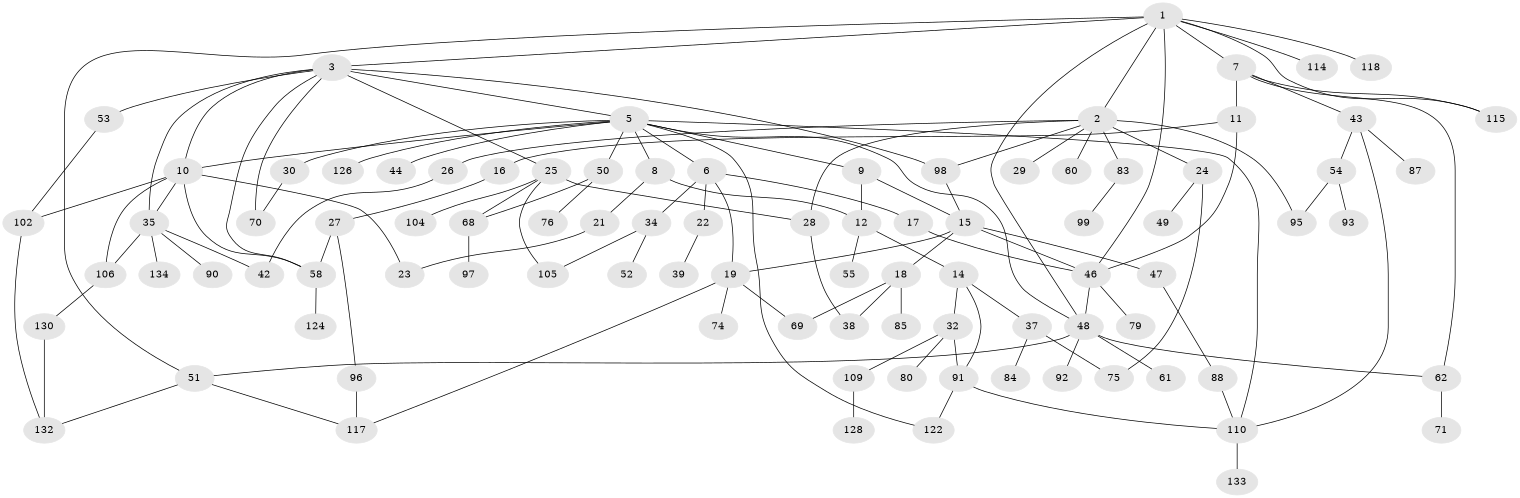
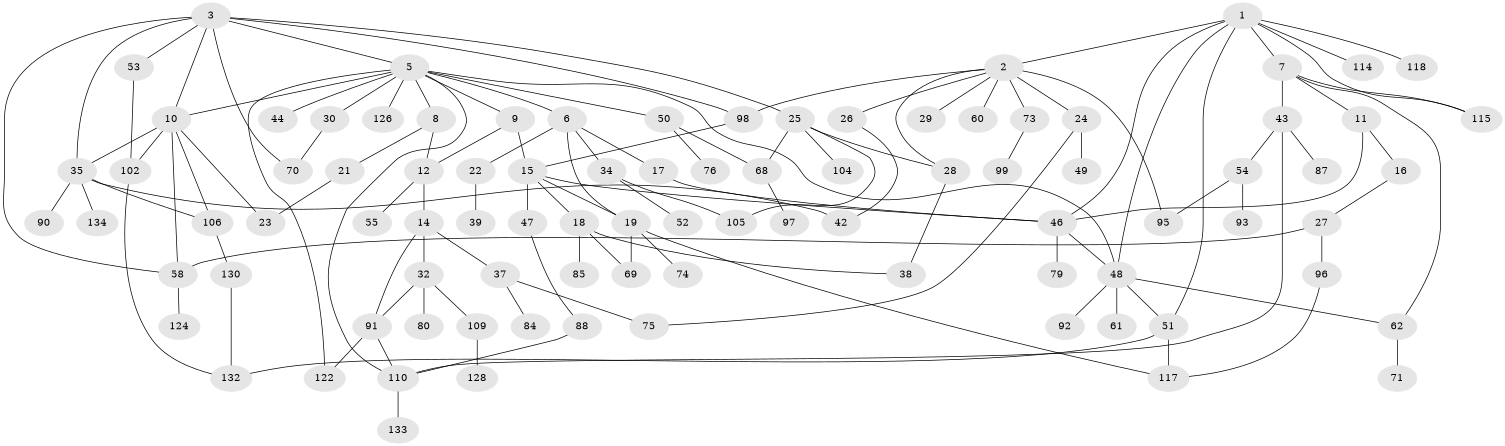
edge "1" -- "3": removed
node "83": label "83" -> "73"
